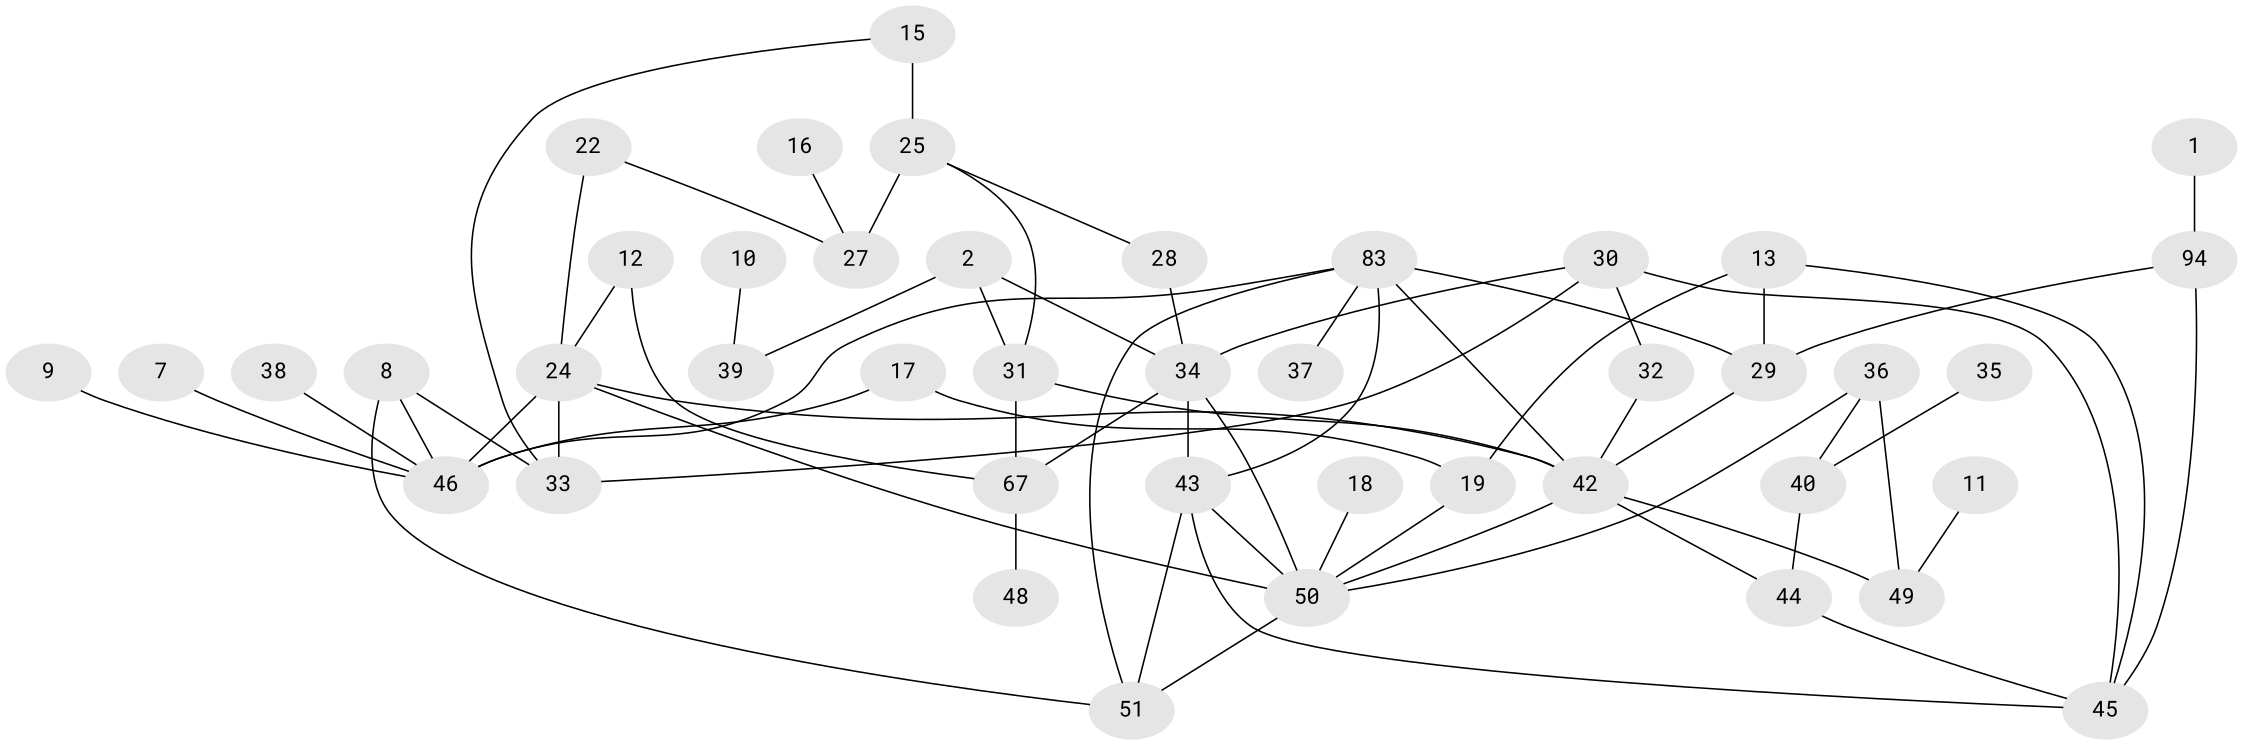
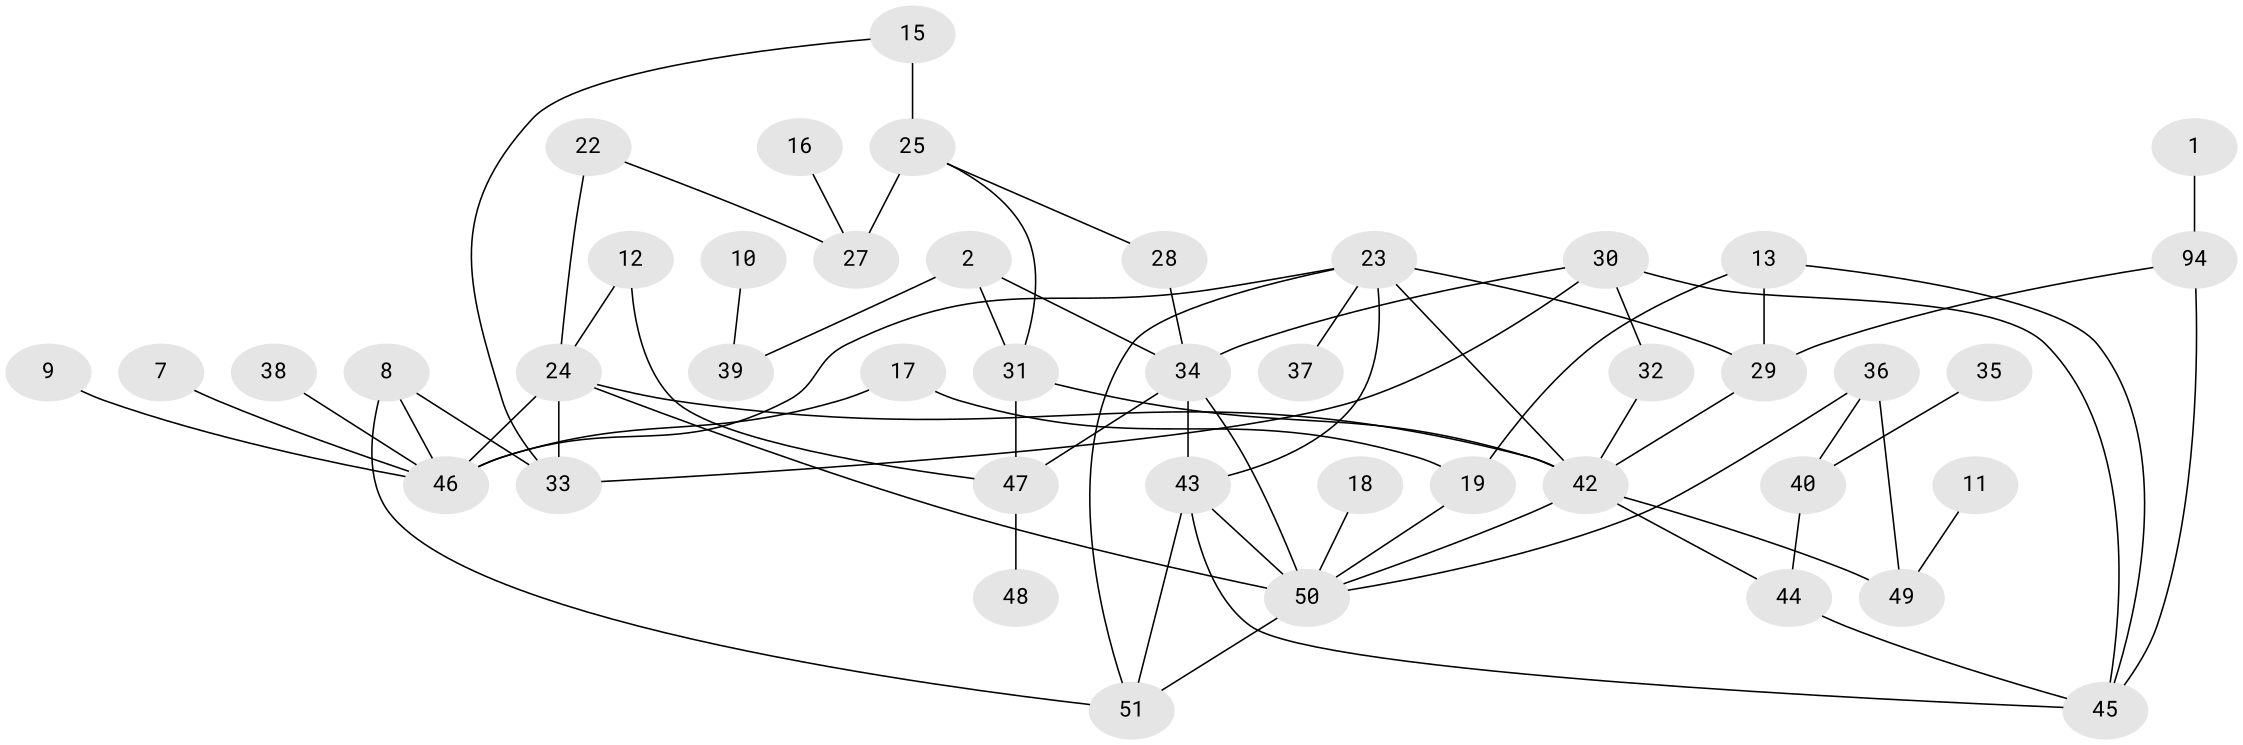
node "83": label "83" -> "23"
node "67": label "67" -> "47"
